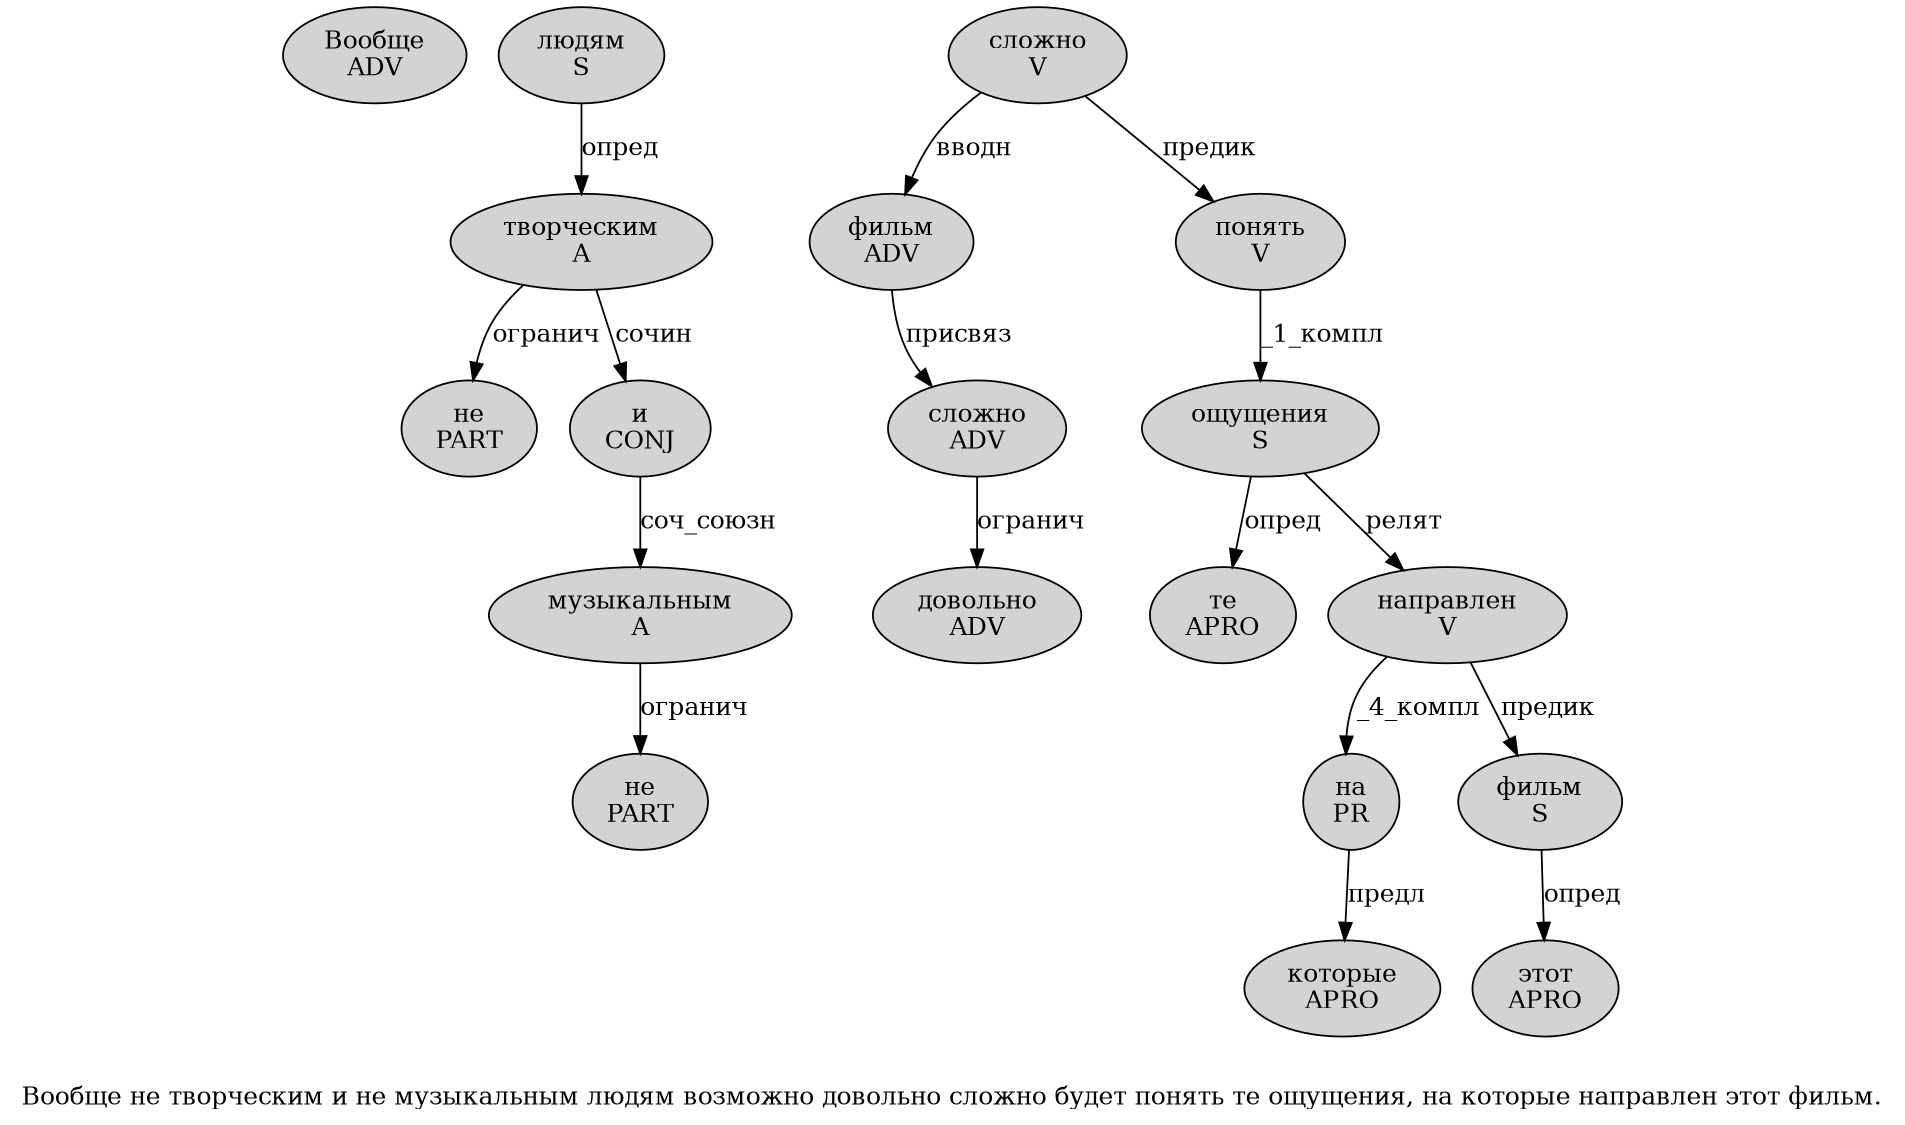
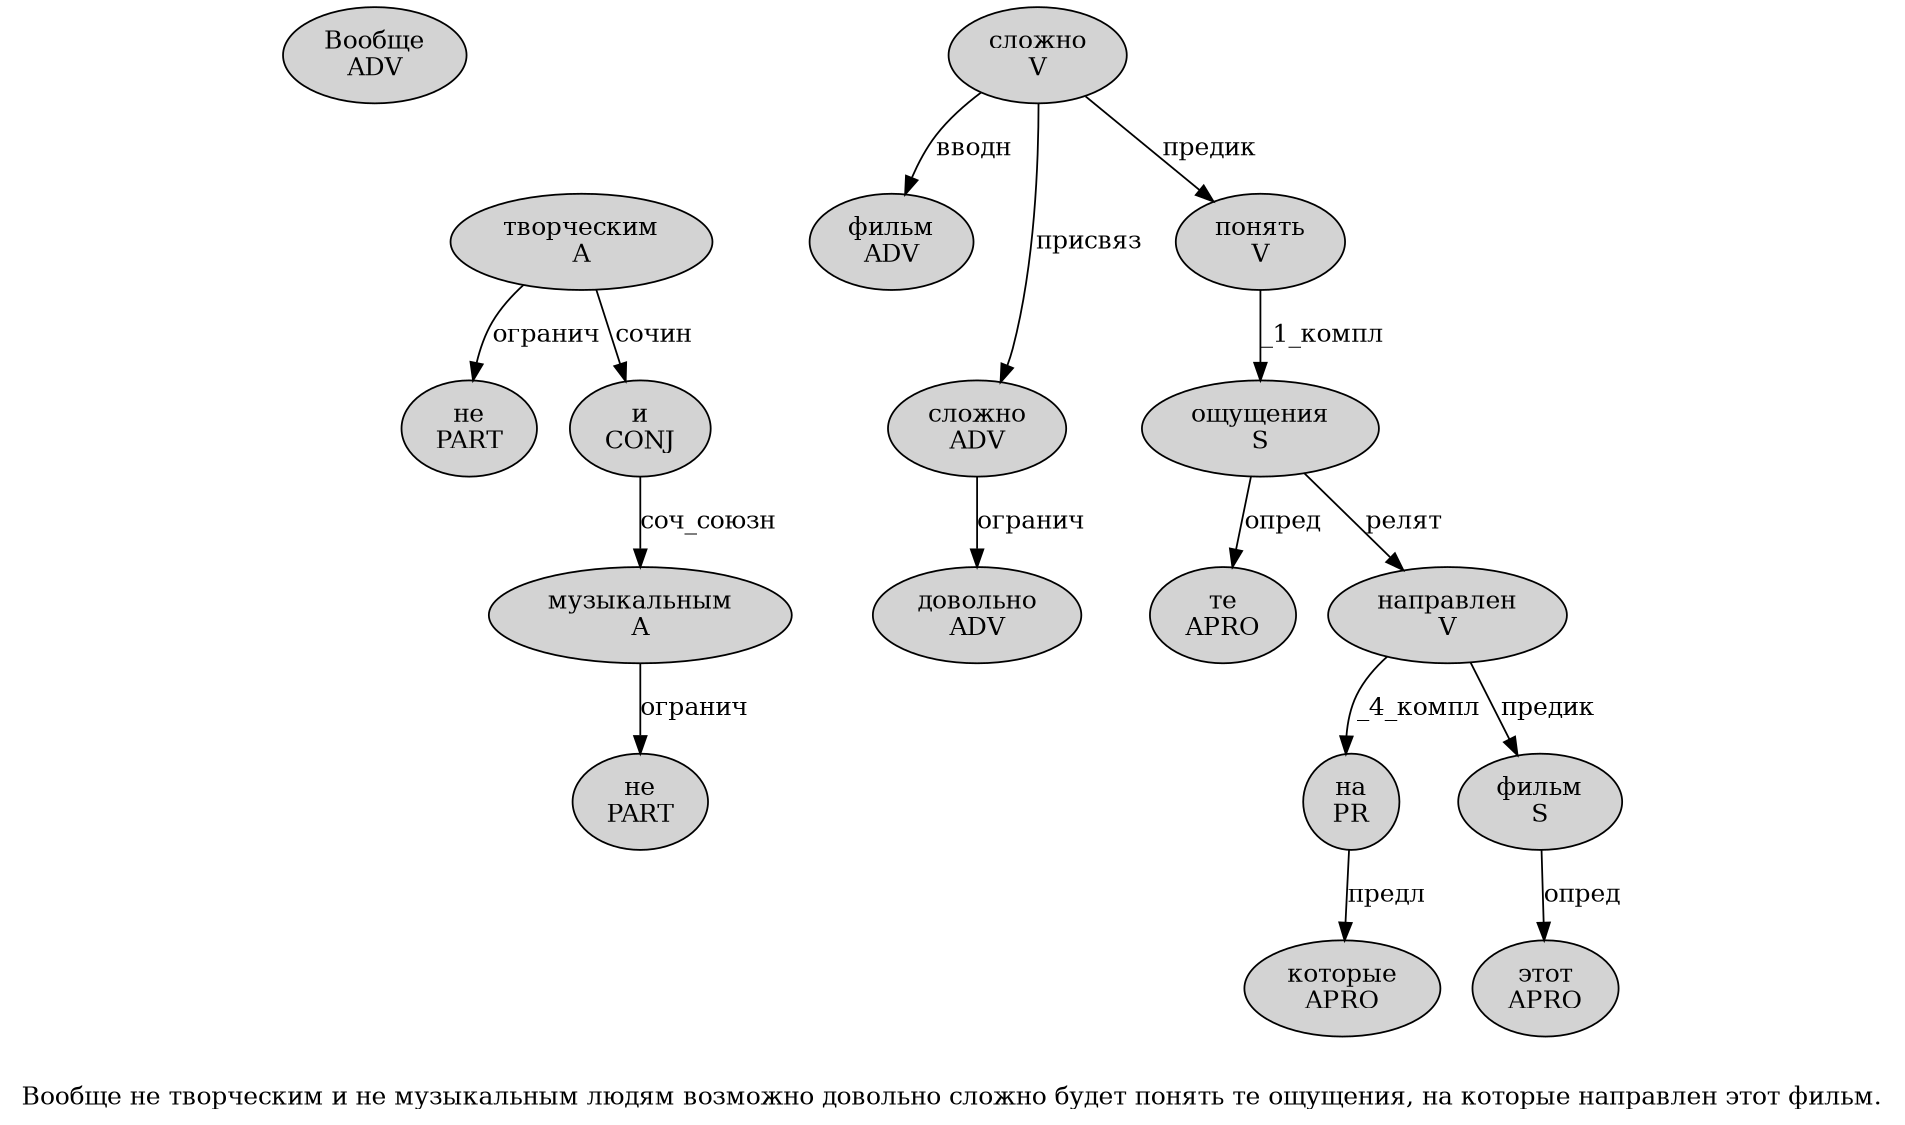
node "людям S": removed
edge "фильм ADV" -> "сложно ADV": now "сложно V" -> "сложно ADV"
